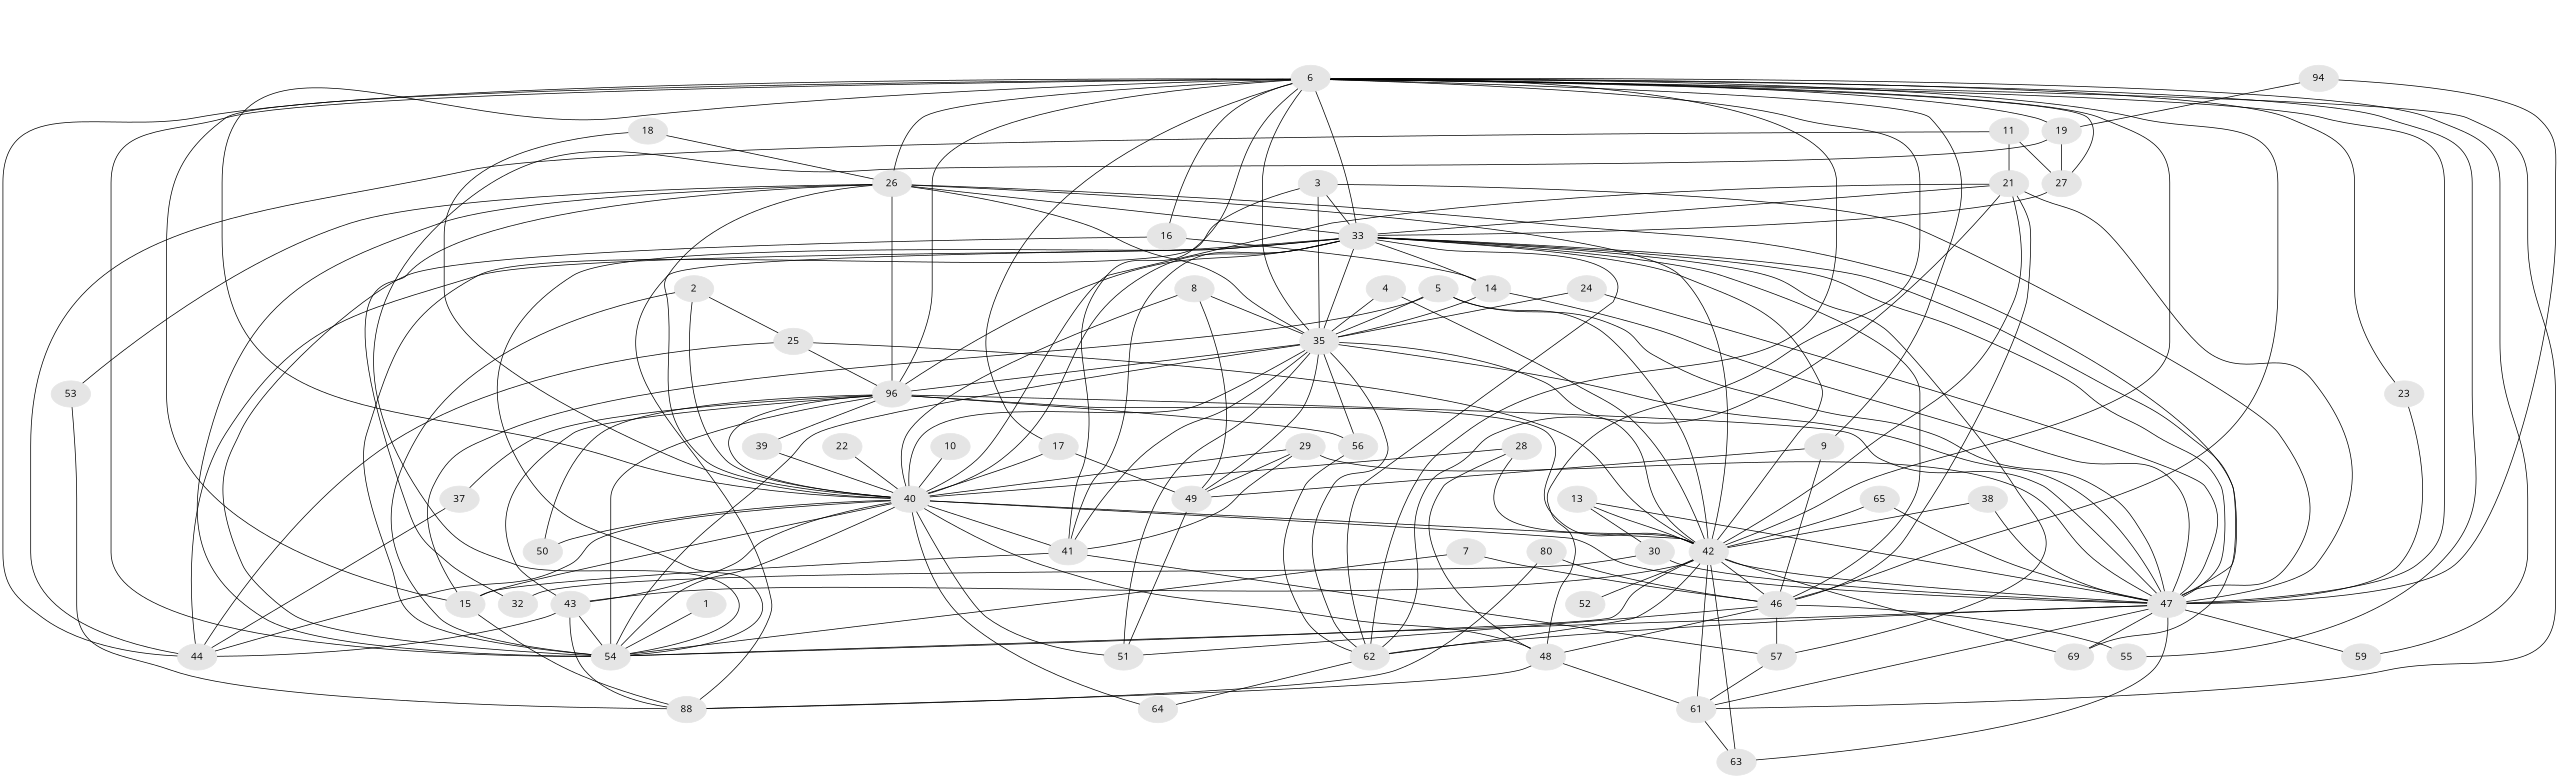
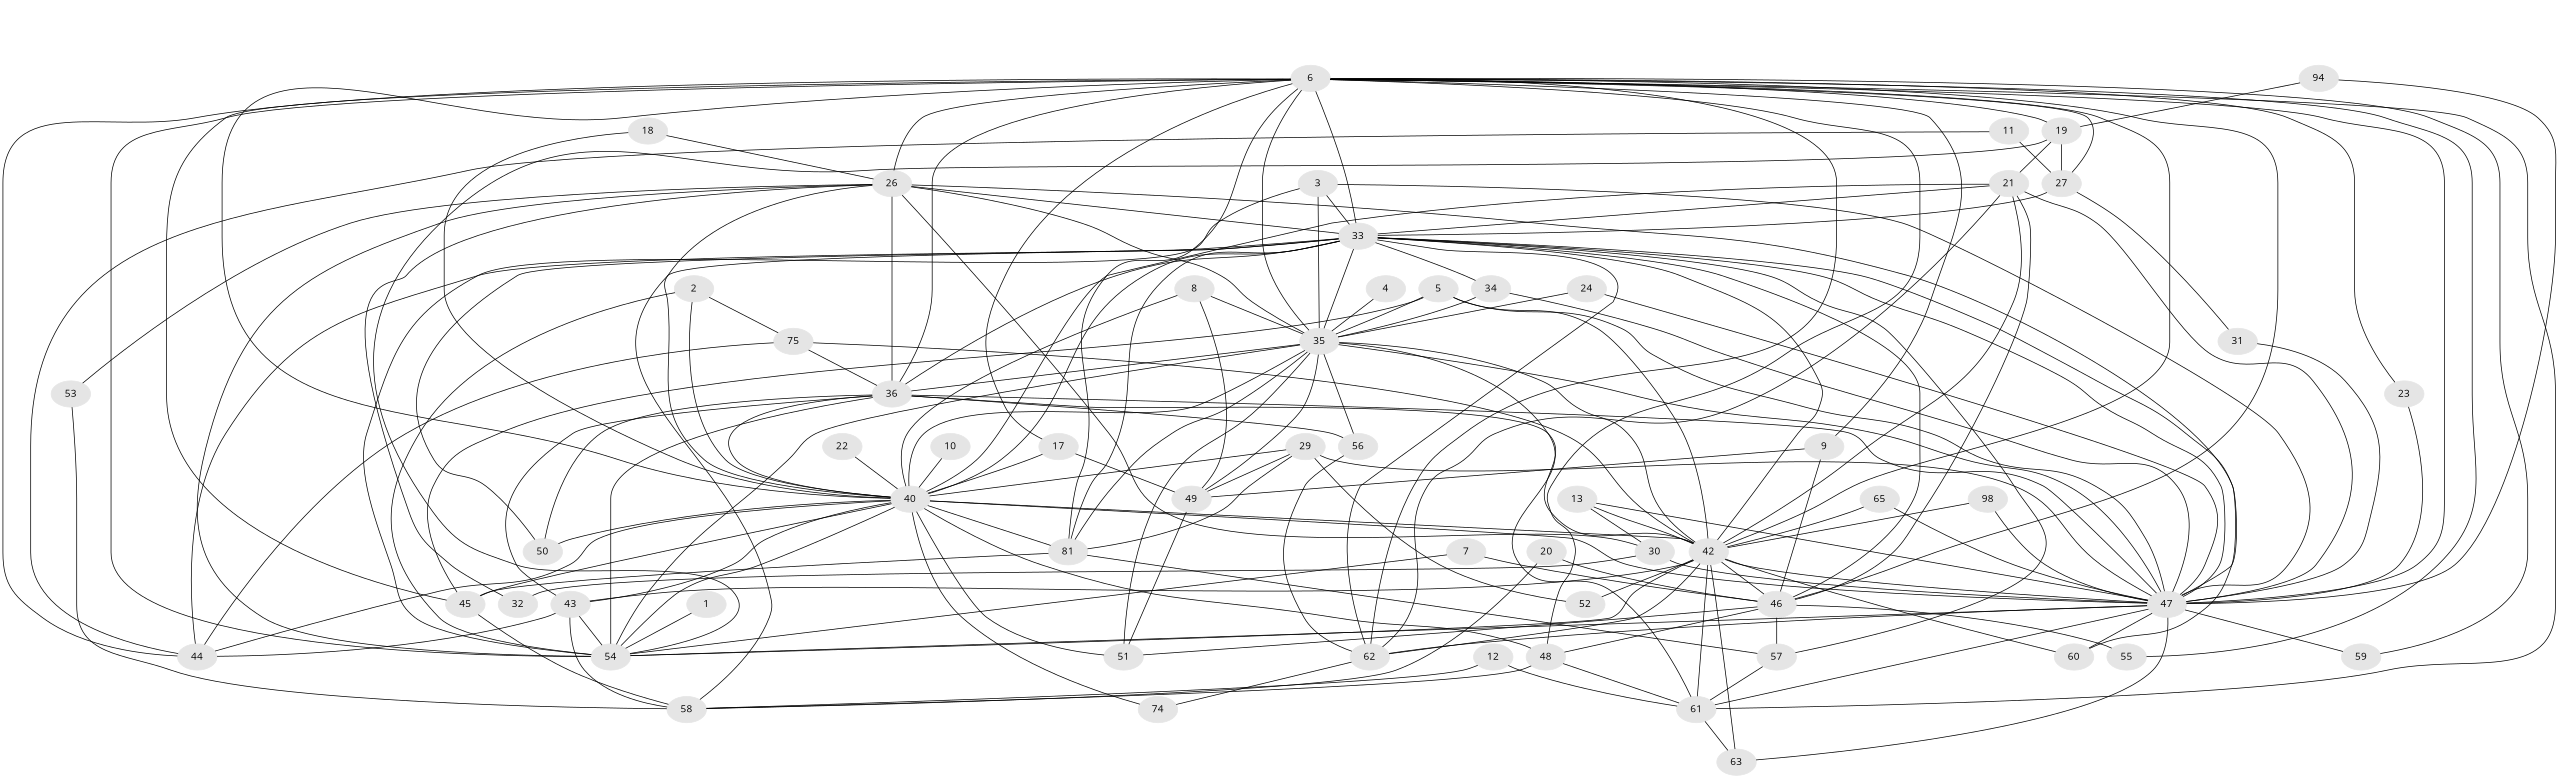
edge "11" -- "21": now "19" -- "21"
edge "26" -- "42": now "26" -- "30"
node "16": removed
edge "33" -- "54": now "33" -- "50"
node "14": label "14" -> "34"
node "25": label "25" -> "75"
node "31": added
edge "4" -- "42": removed
node "96": label "96" -> "36"
node "39": removed
node "28": removed
edge "35" -- "62": now "35" -- "61"
node "37": removed
node "38": label "38" -> "98"
node "41": label "41" -> "81"
node "80": label "80" -> "20"
edge "29" -- "52": added
node "15": label "15" -> "45"
node "12": added
node "69": label "69" -> "60"
node "88": label "88" -> "58"
node "64": label "64" -> "74"
